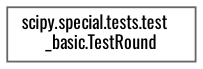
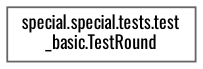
node "scipy.special.tests.test _basic.TestRound": label "scipy.special.tests.test _basic.TestRound" -> "special.special.tests.test _basic.TestRound"
